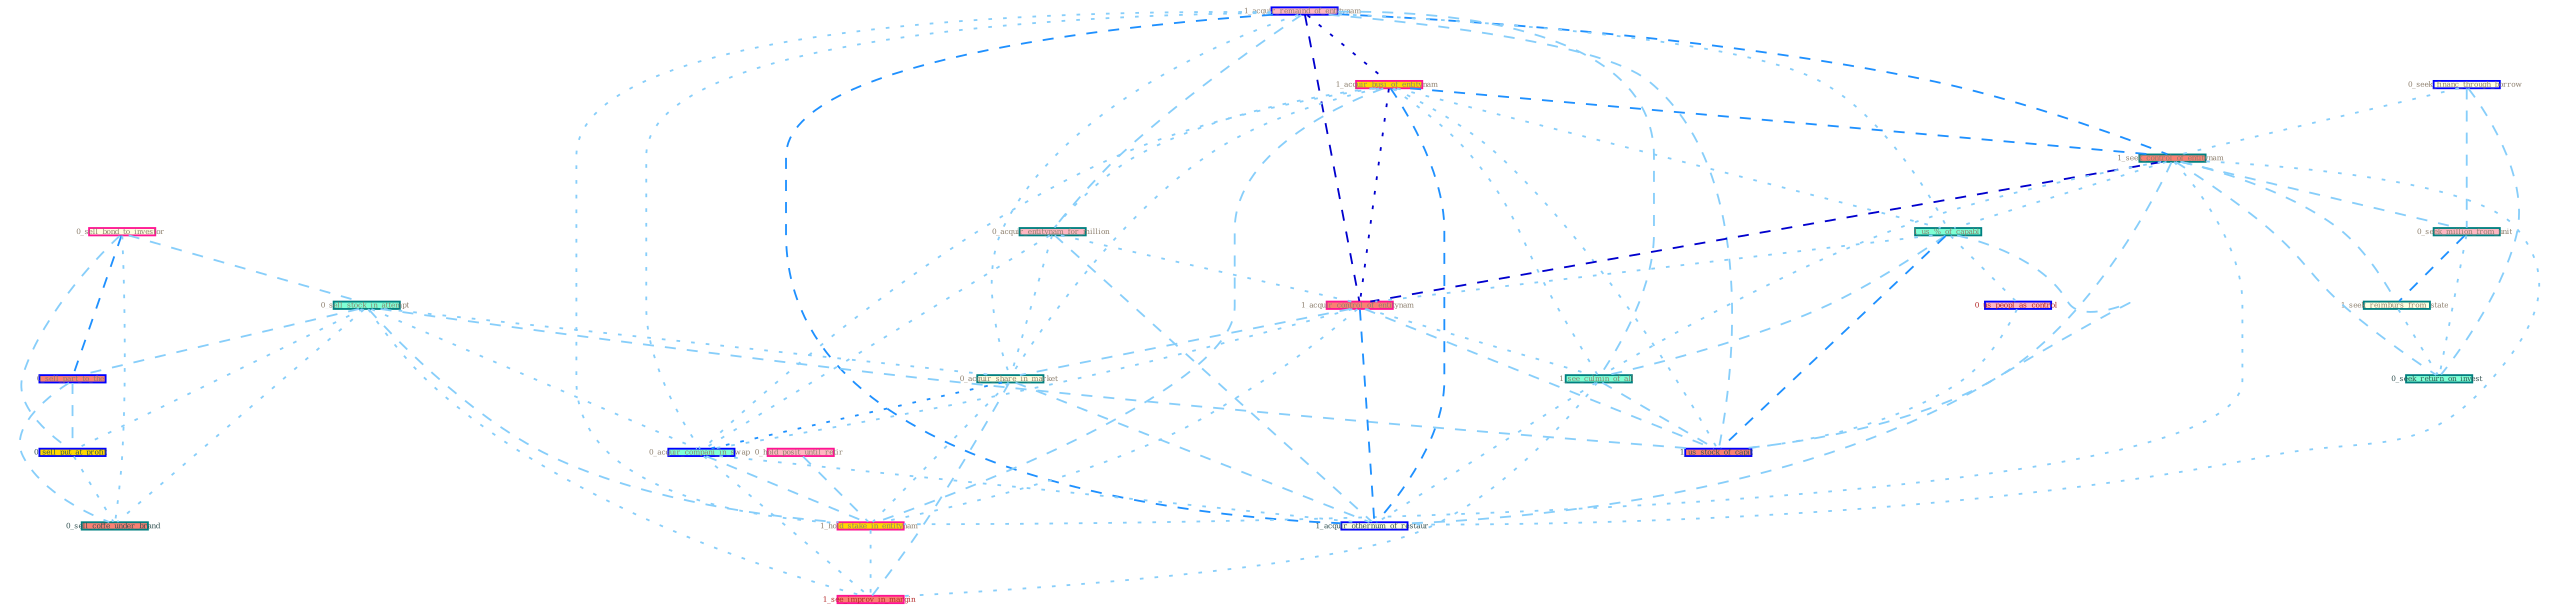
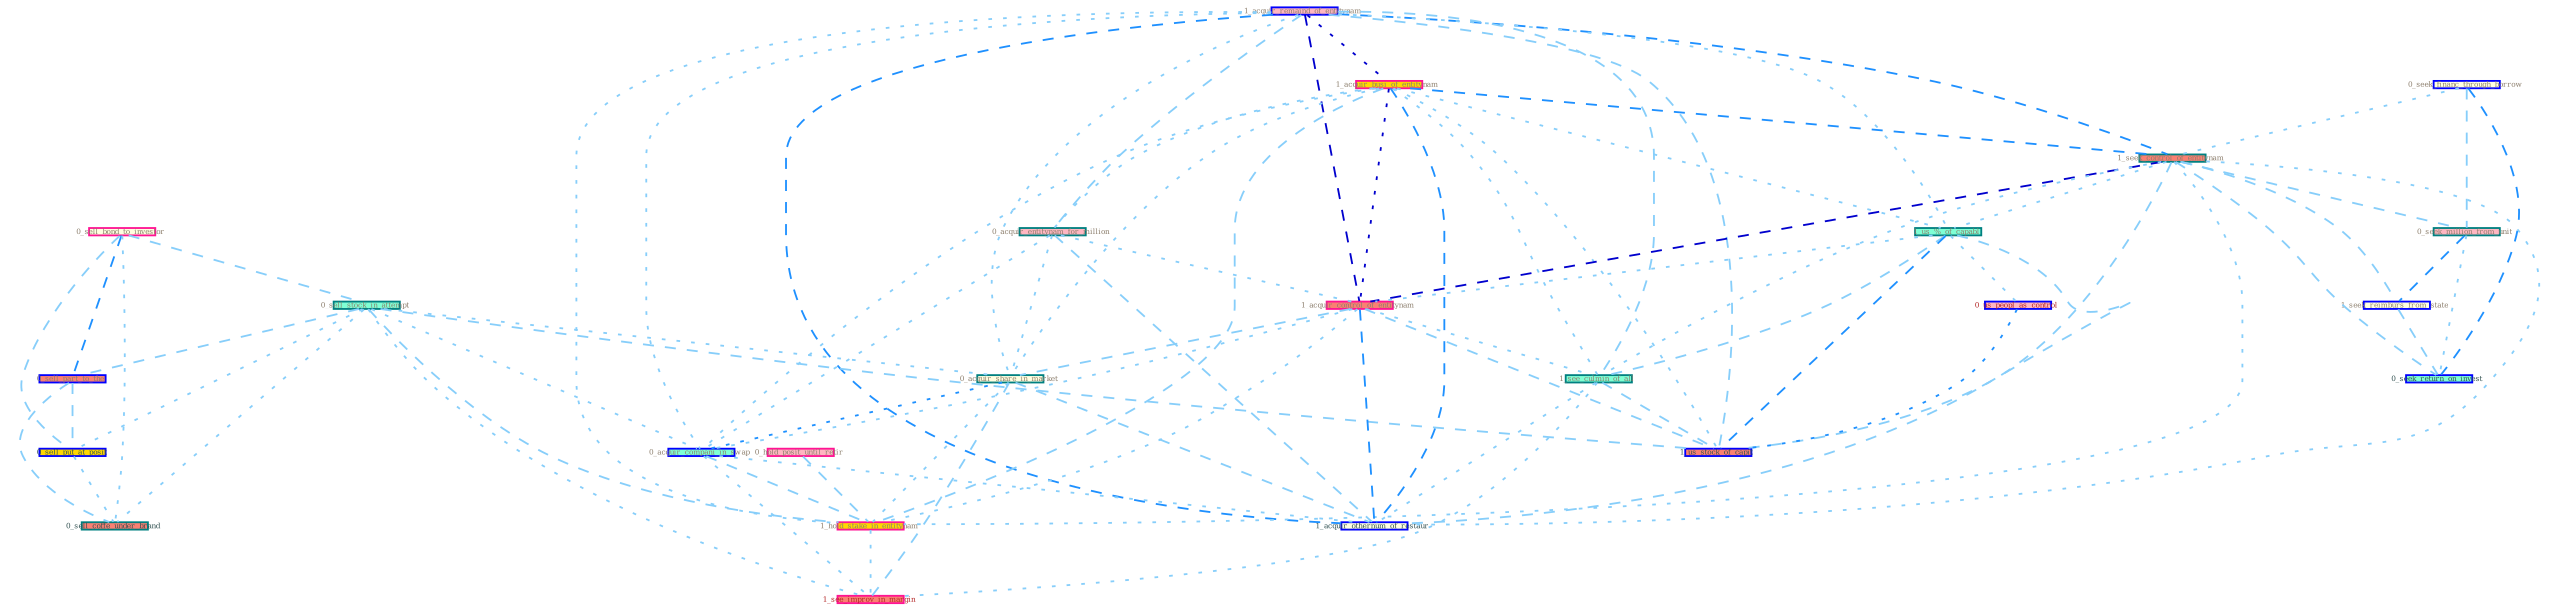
edge "0_seek_financ_through_borrow" -- "0_seek_return_on_invest": color #87cefa -> #1e90ff
node "1_seek_reimburs_from_state": color teal -> blue
edge "1_seek_reimburs_from_state" -- "0_seek_return_on_invest": style dotted -> dashed
node "0_seek_return_on_invest": color teal -> blue
edge "0_us_peopl_as_control" -- "1_us_stock_of_capit": color #87cefa -> #1e90ff
node "0_sell_put_at_profit": label "0_sell_put_at_profit" -> "0_sell_put_at_posit"
